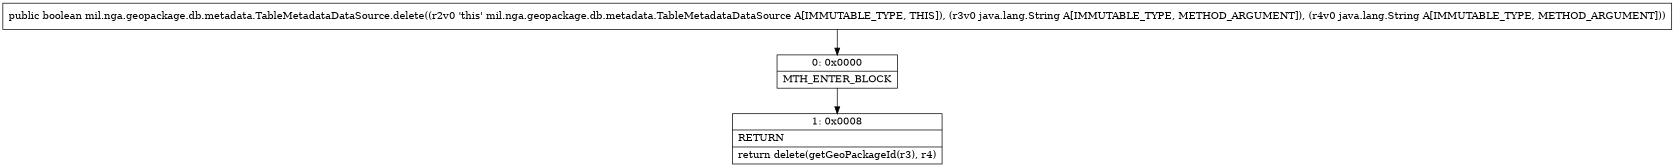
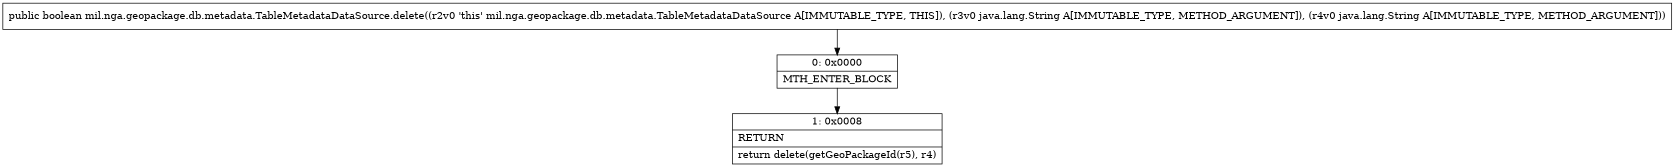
node "1: 0x0008": text "return delete(getGeoPackageId(r3), r4)" -> "return delete(getGeoPackageId(r5), r4)"
